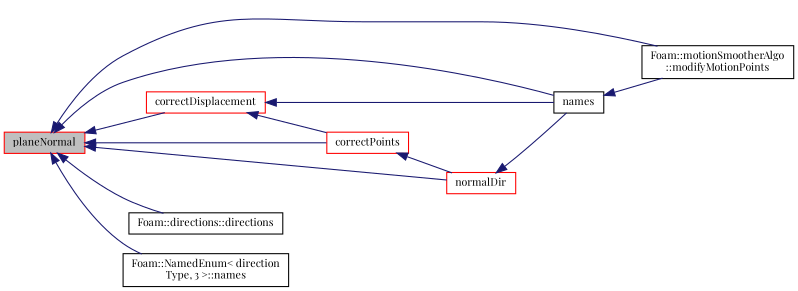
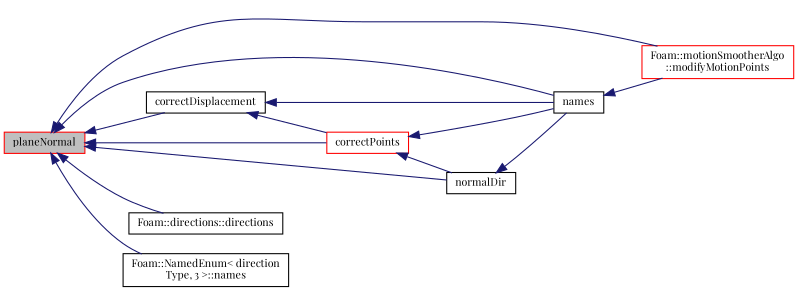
node "Foam::motionSmootherAlgo ::modifyMotionPoints": color black -> red
node "correctDisplacement": color red -> black
edge "names" -> "correctPoints": added
node "normalDir": color red -> black
